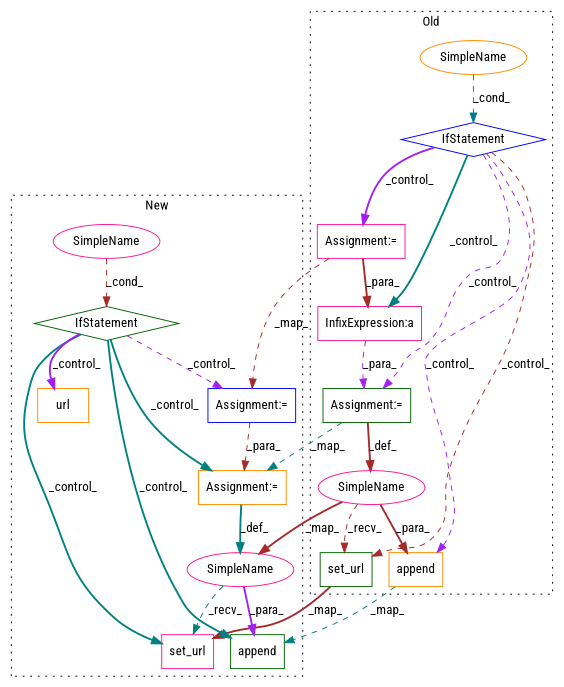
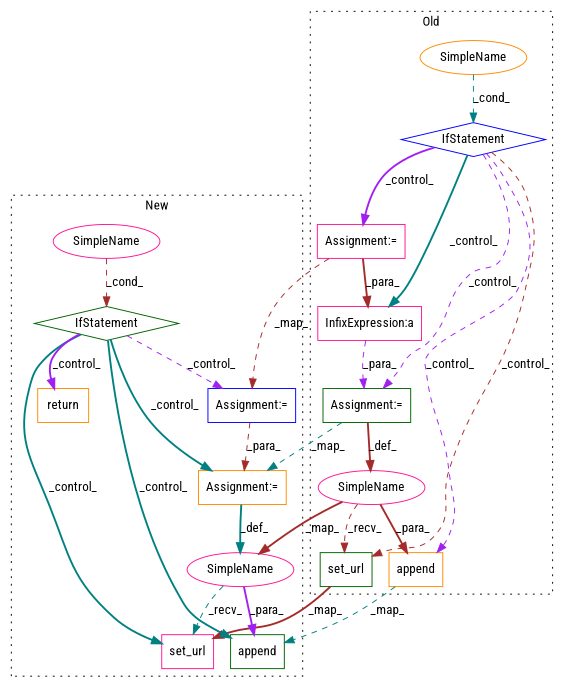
node "url": label "url" -> "return"
